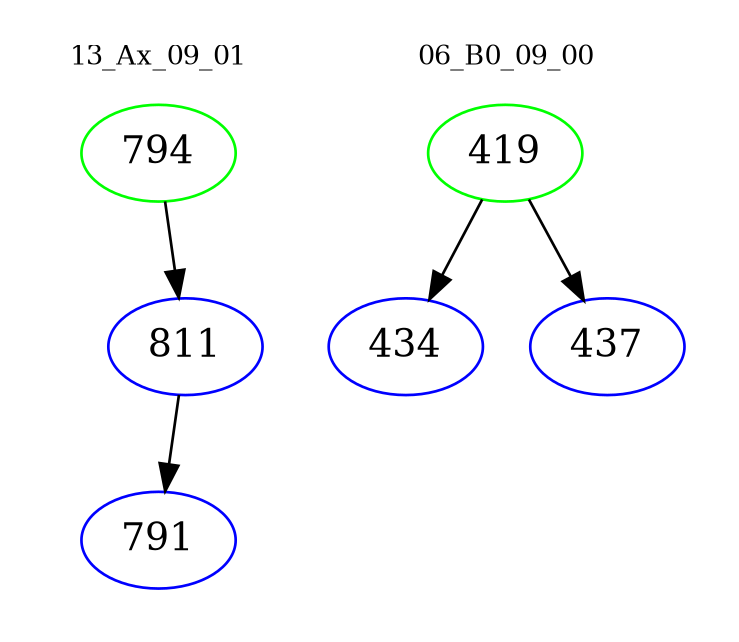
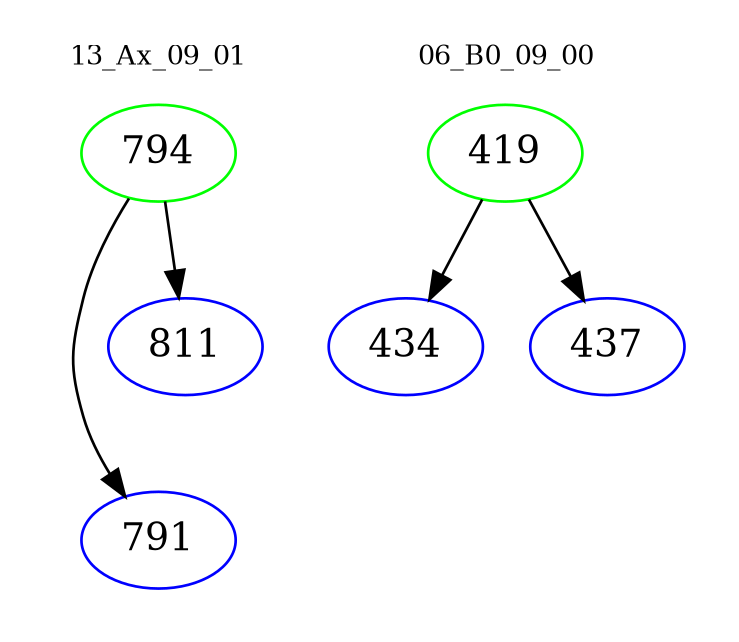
edge "811" -> "791": now "794" -> "791"
